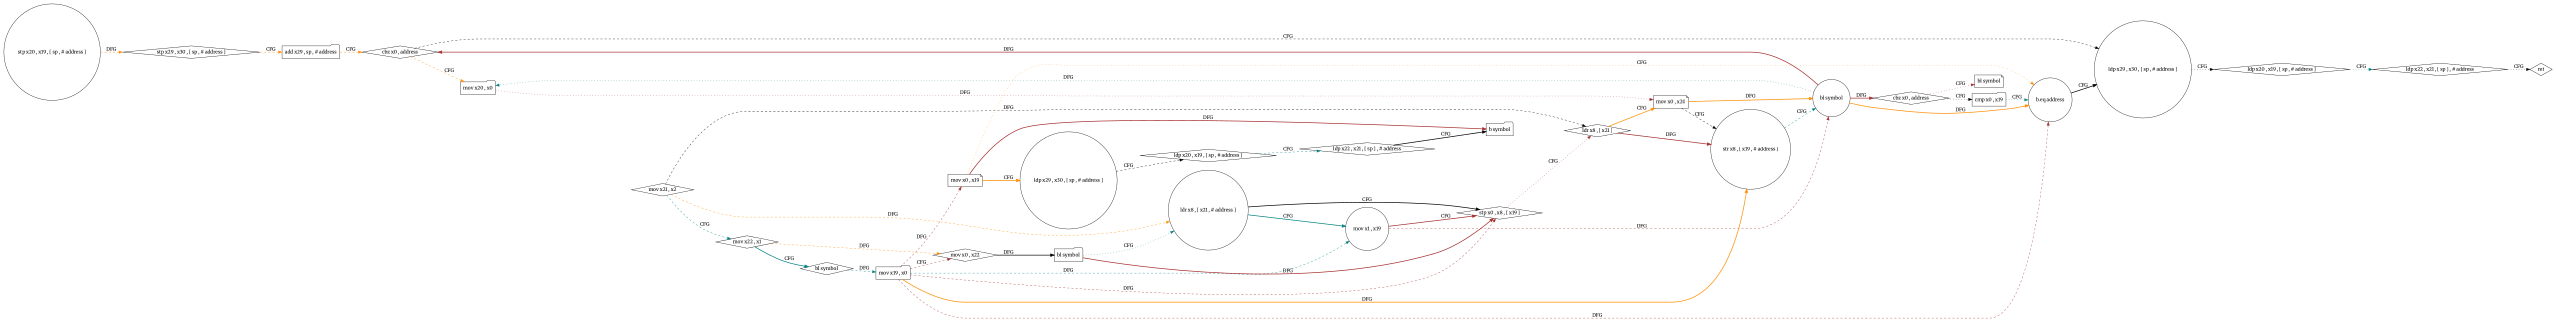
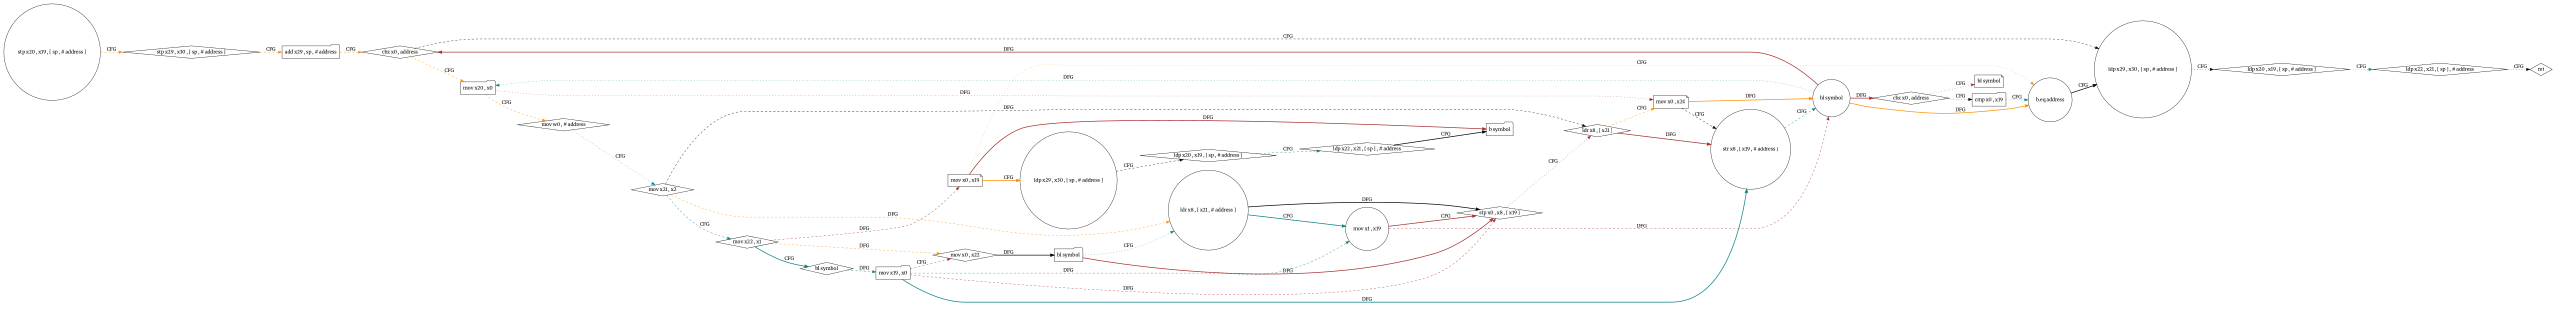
edge "stp x20 , x19 , [ sp , # address ]" -> "stp x29 , x30 , [ sp , # address ]": label "DFG" -> "CFG"
edge "ldr x8 , [ x21 ]" -> "mov x0 , x20": style bold -> dashed
node "mov w0 , # address": added
edge "ldr x8 , [ x21 , # address ]" -> "stp x0 , x8 , [ x19 ]": label "CFG" -> "DFG"
edge "mov x19 , x0" -> "mov x0 , x19": now "mov x22 , x1" -> "mov x0 , x19"
edge "mov x19 , x0" -> "str x8 , [ x19 , # address ]": color darkorange -> teal
edge "mov x19 , x0" -> "b.eq address": removed, label "DFG"
